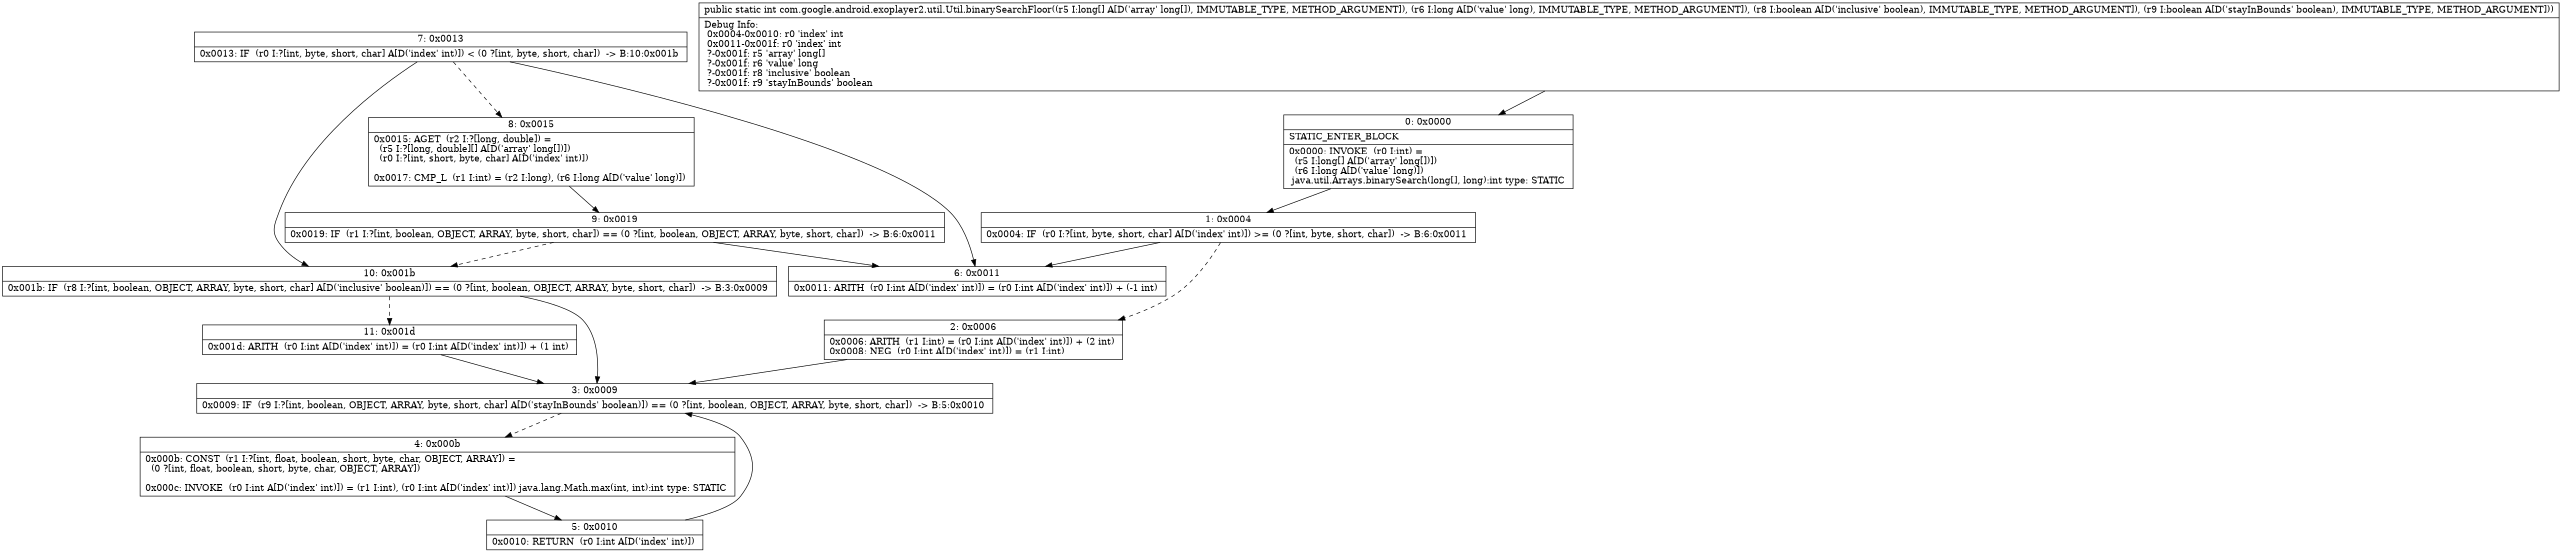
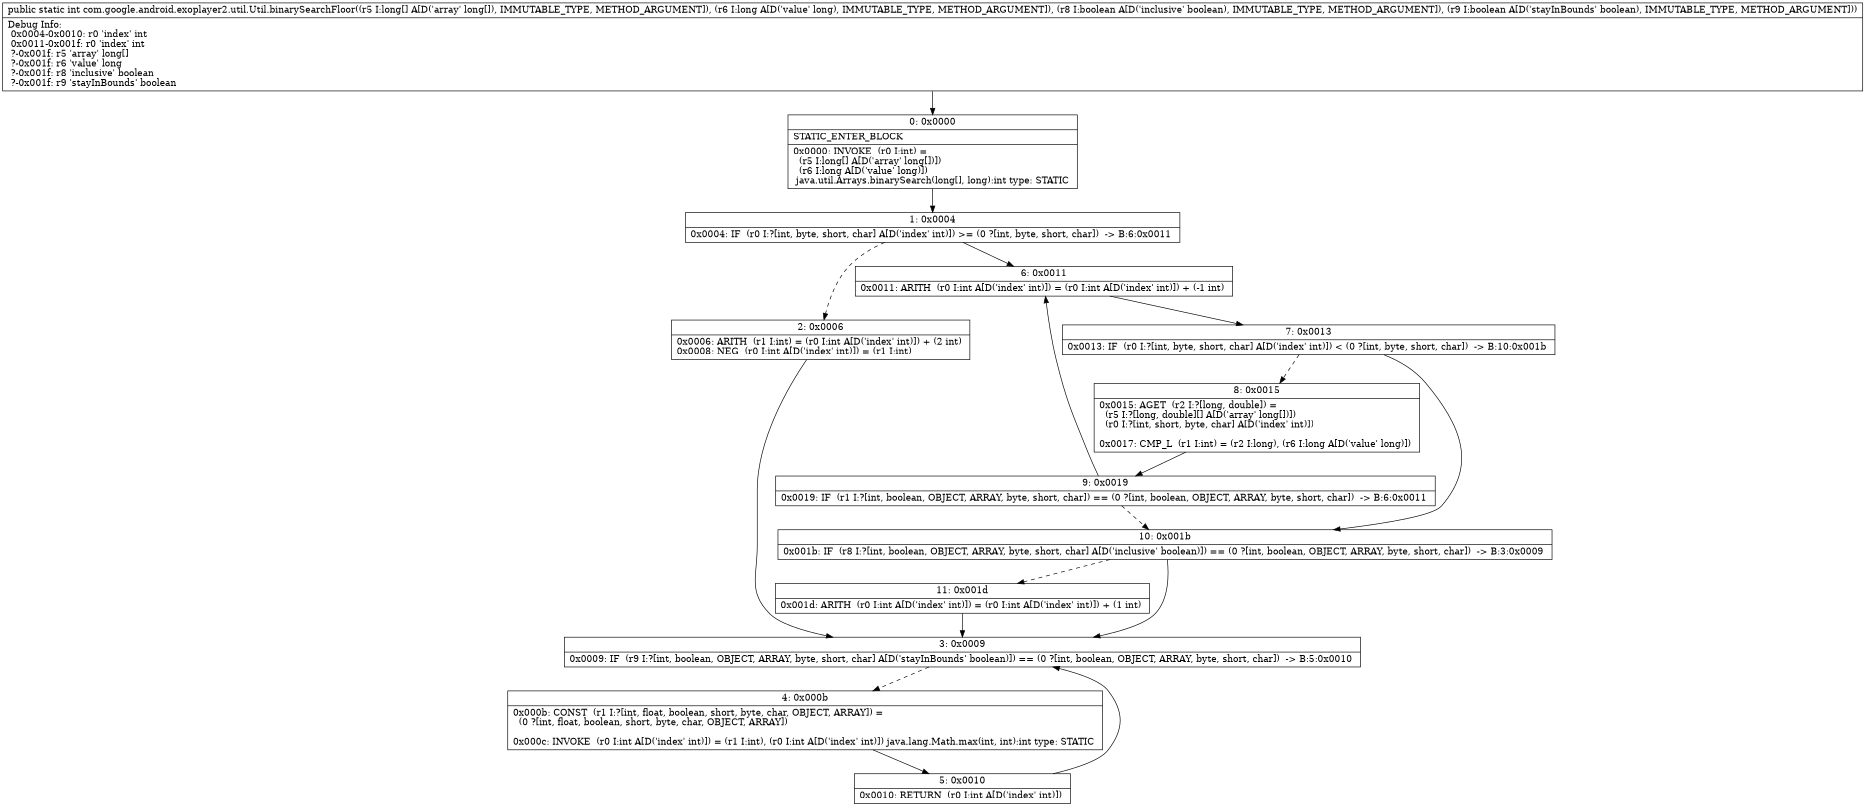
edge "7: 0x0013" -> "6: 0x0011": reversed
